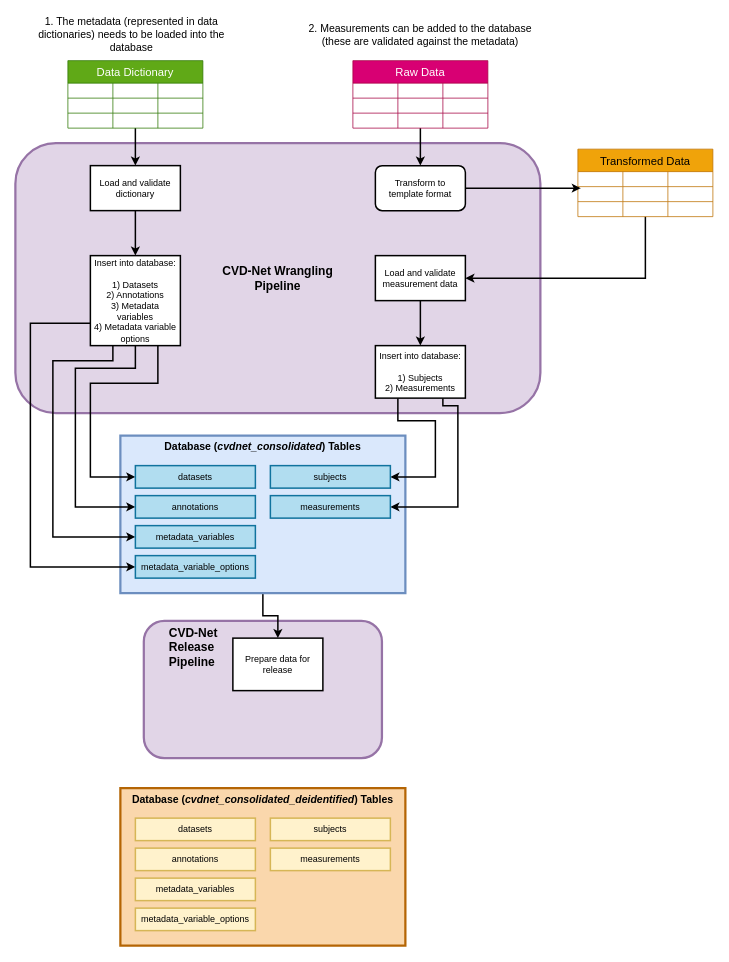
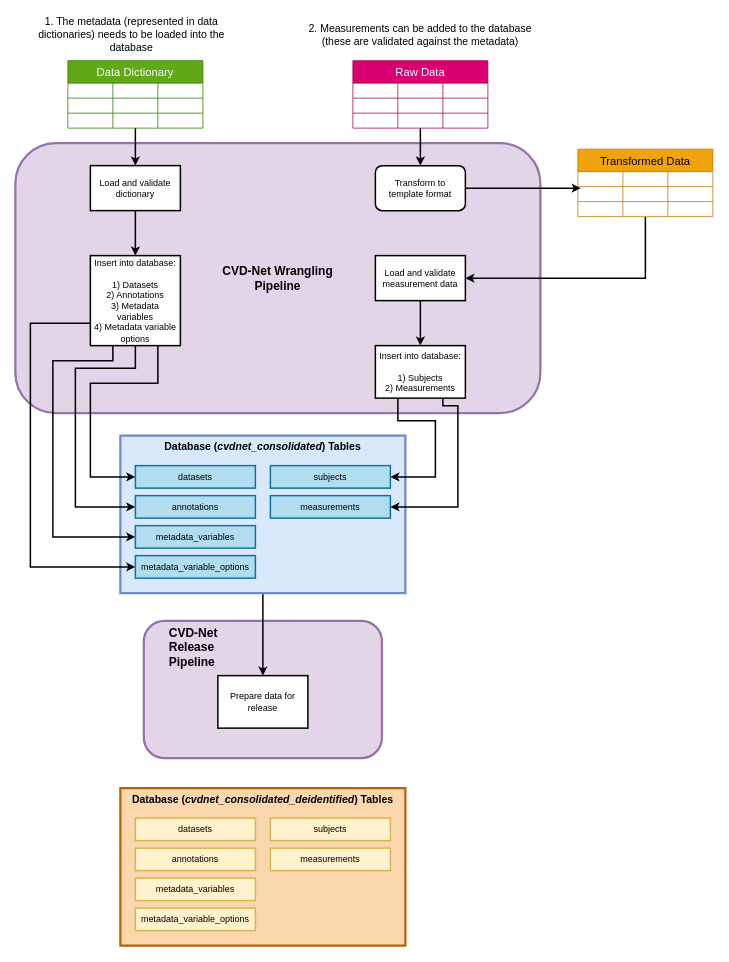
node "Prepare data for release": moved (278, 664) -> (263, 702)
